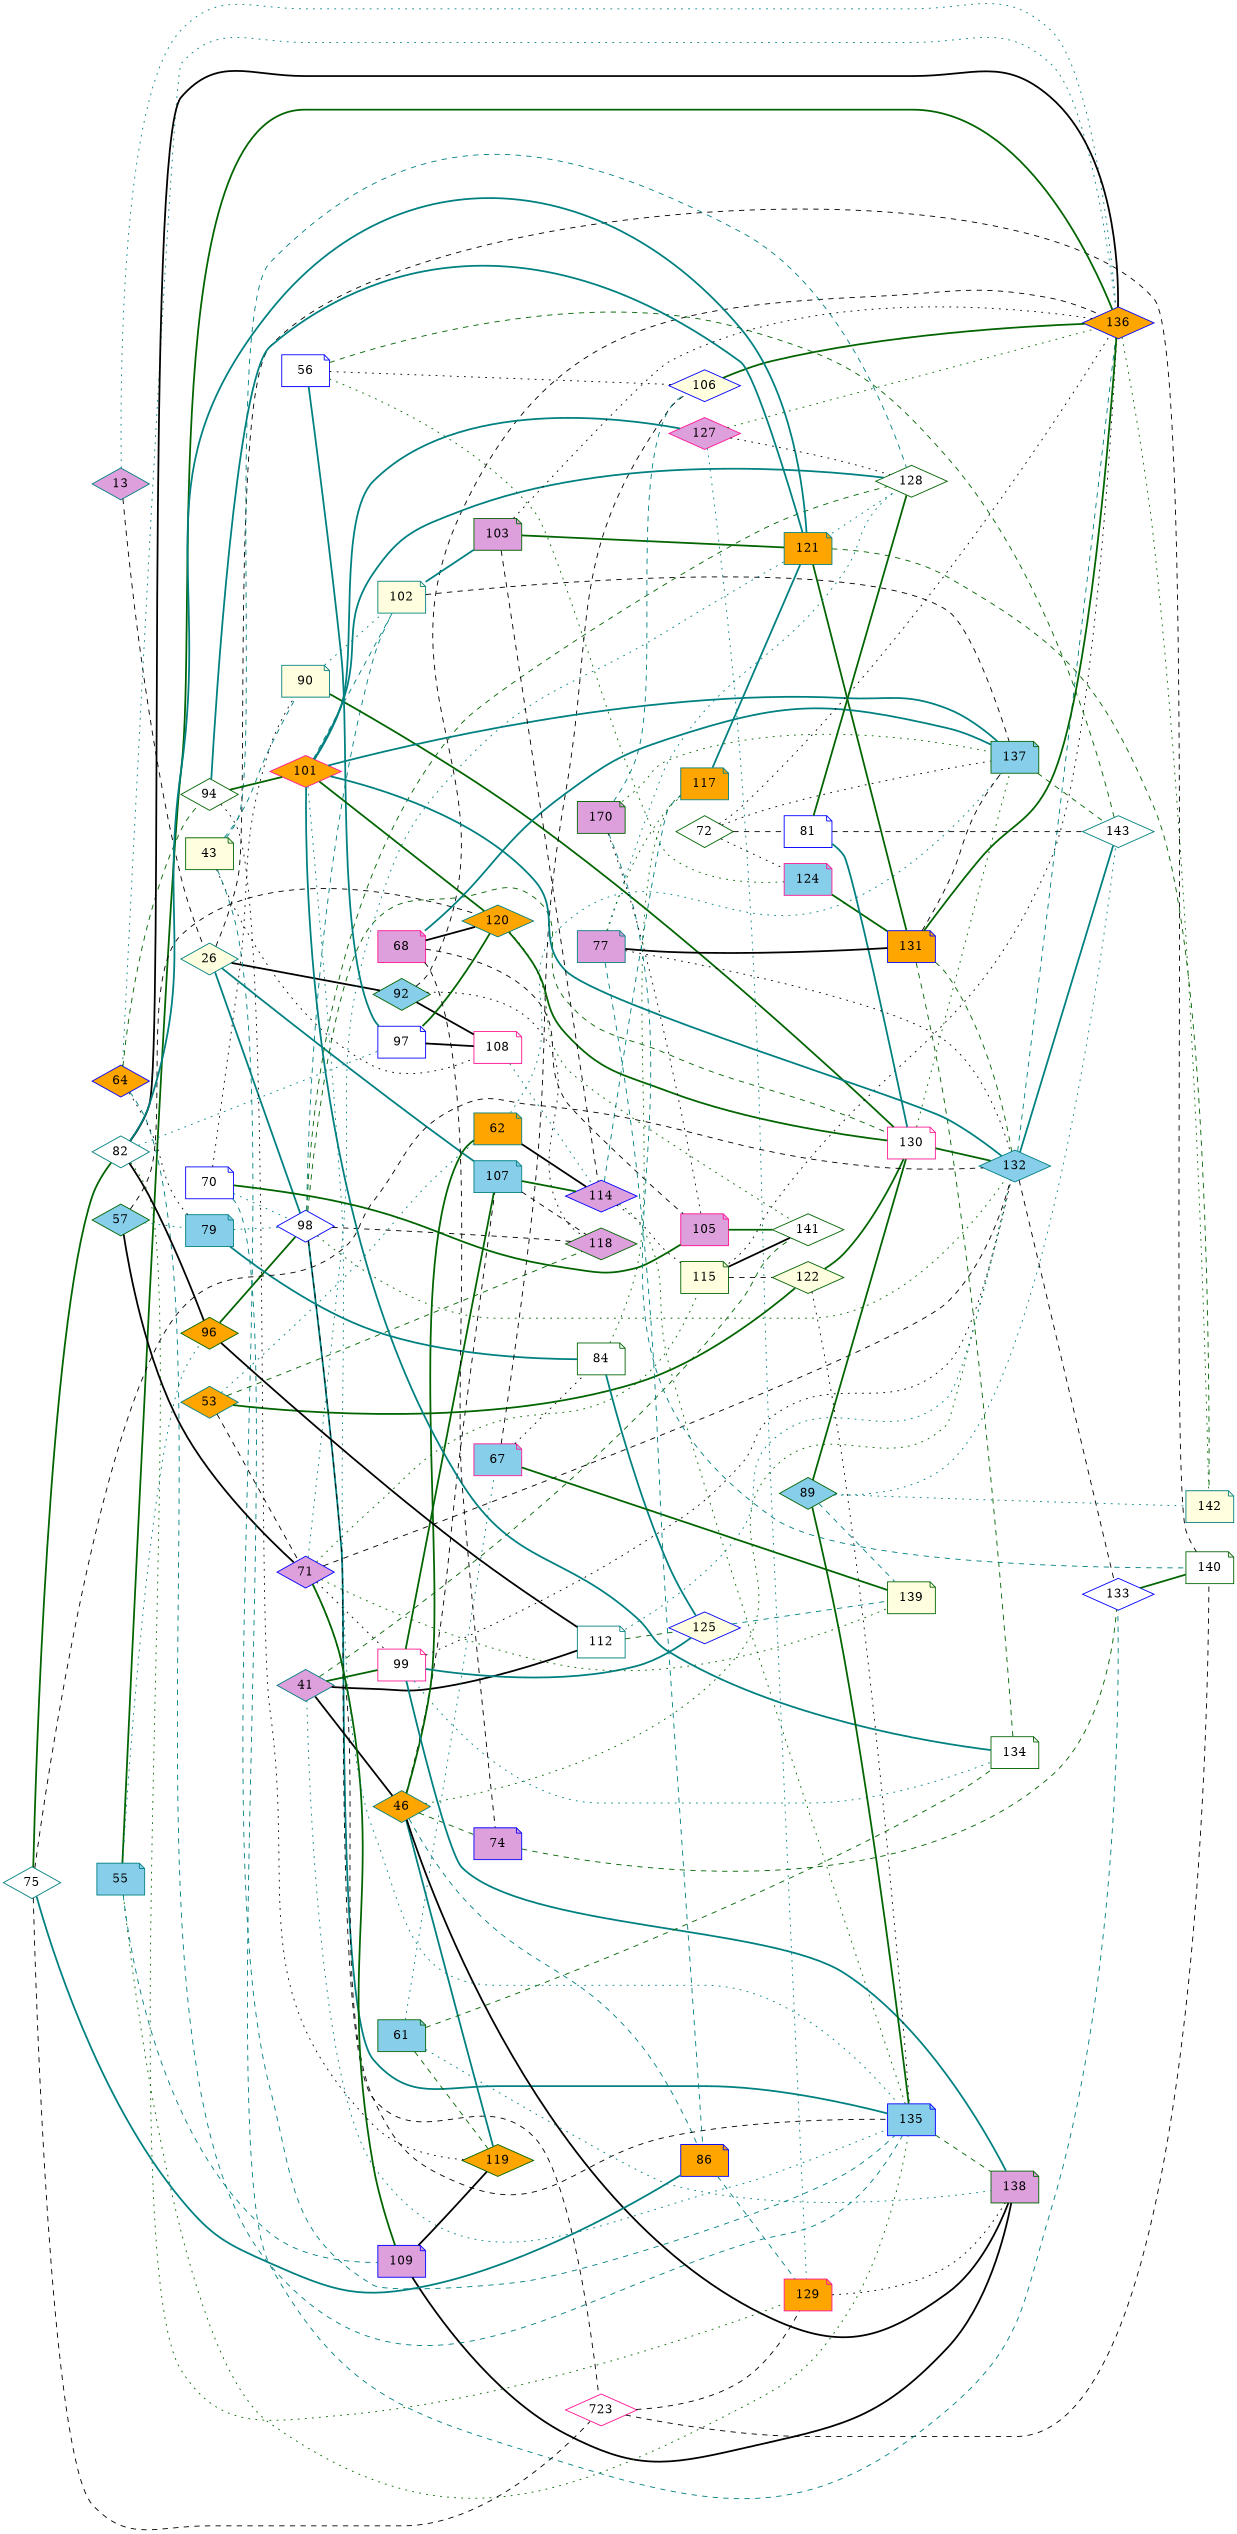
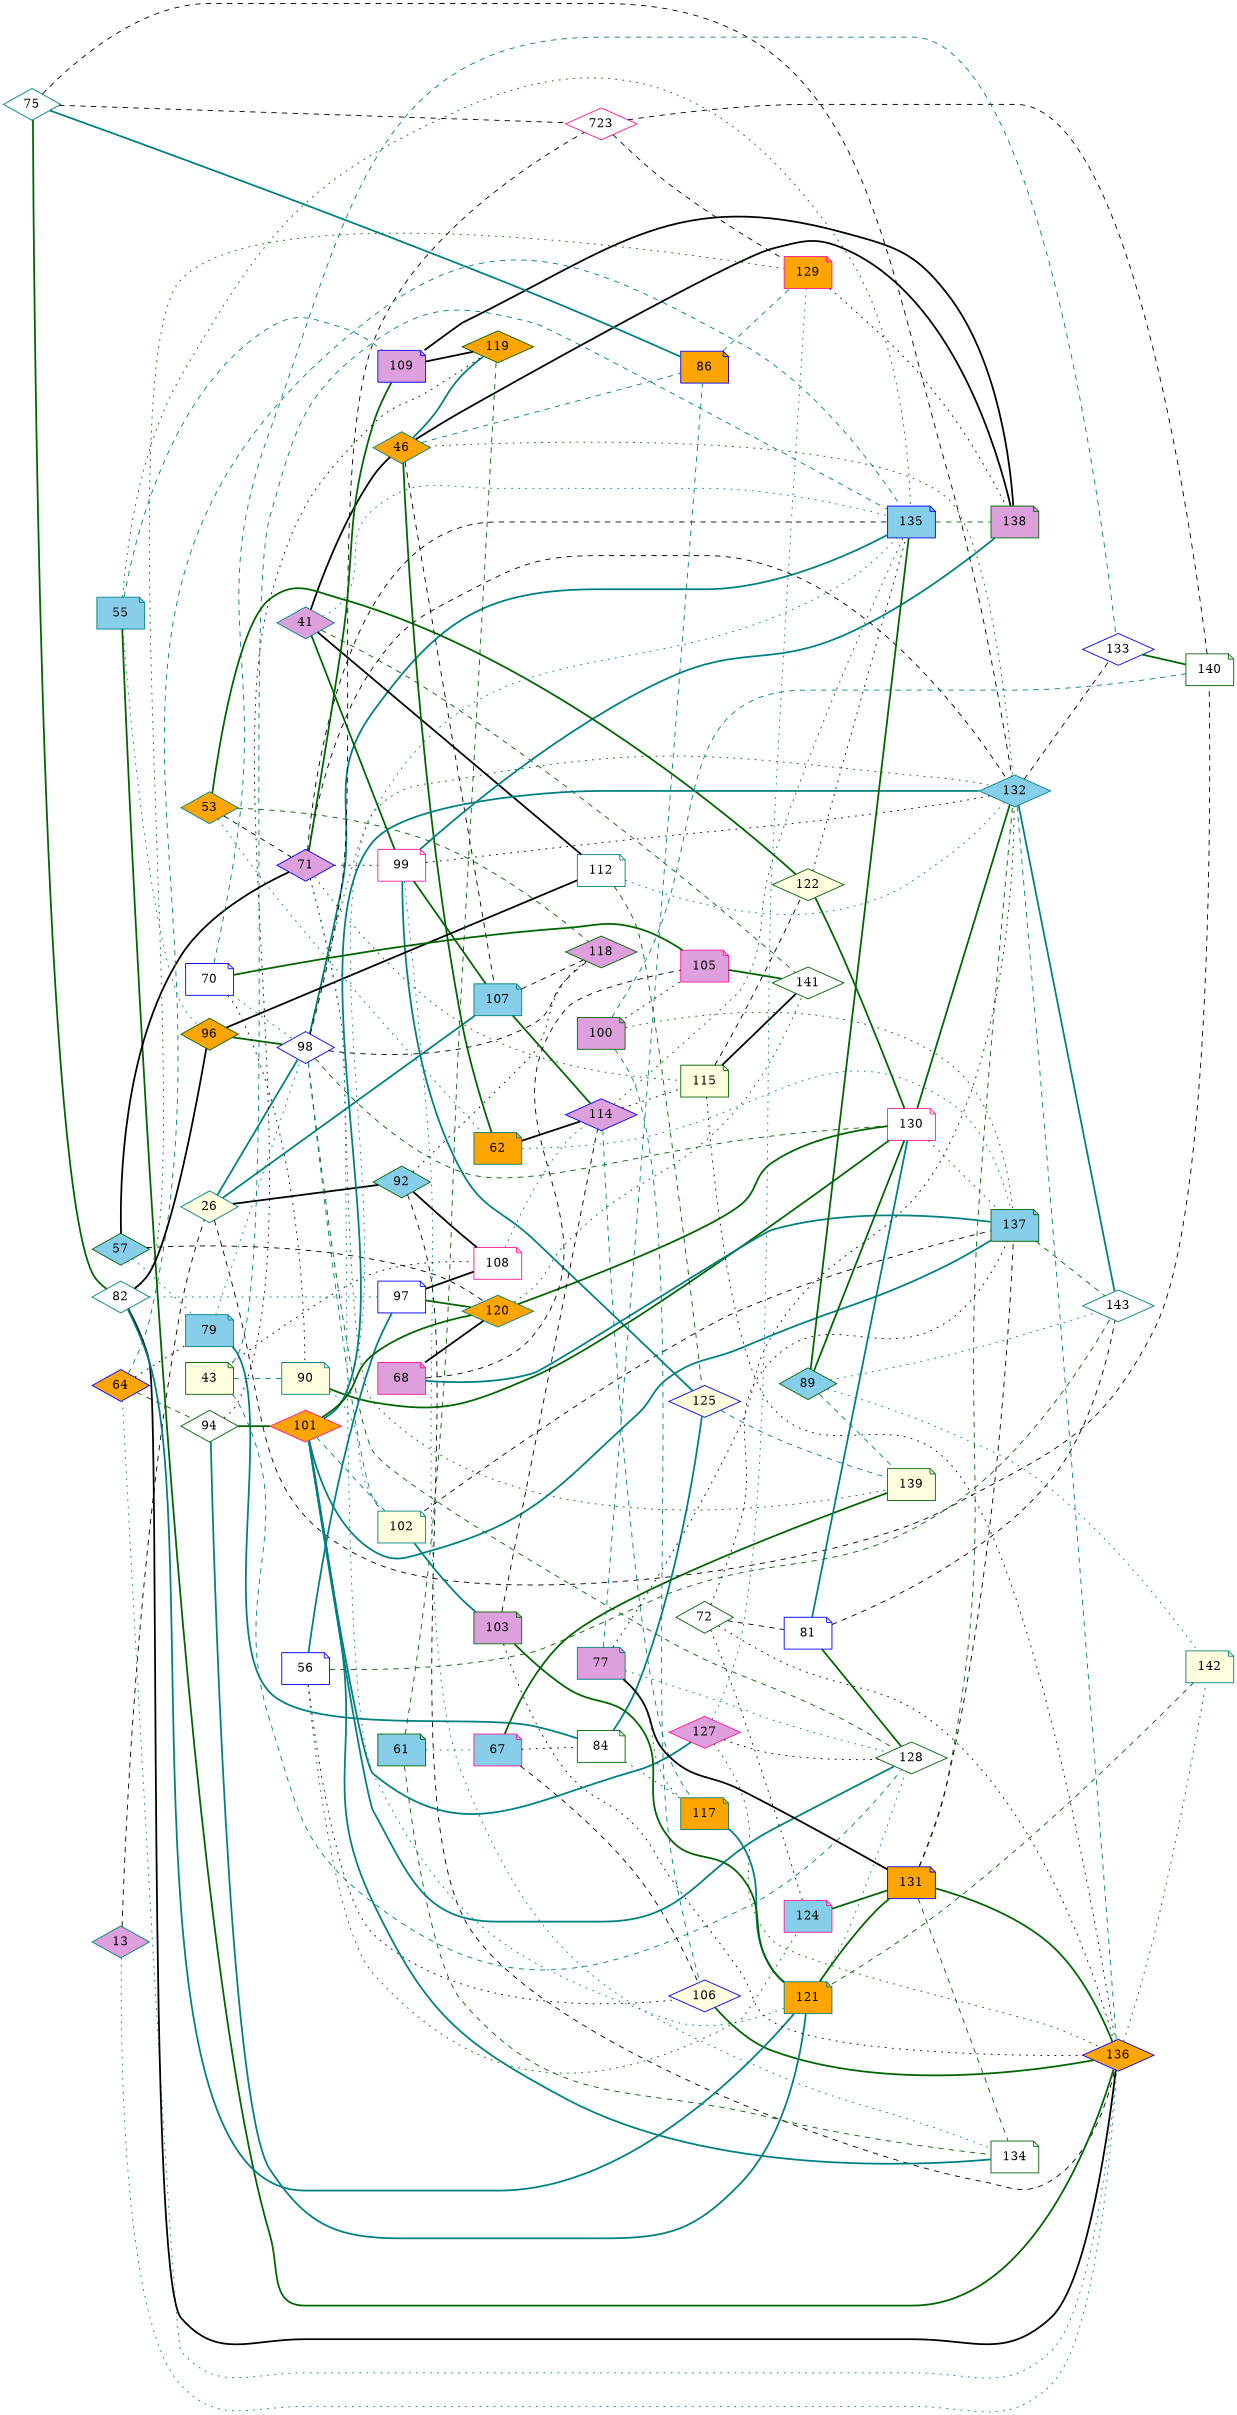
node "170": label "170" -> "100"
node "74": removed
edge "61" -- "138": removed
